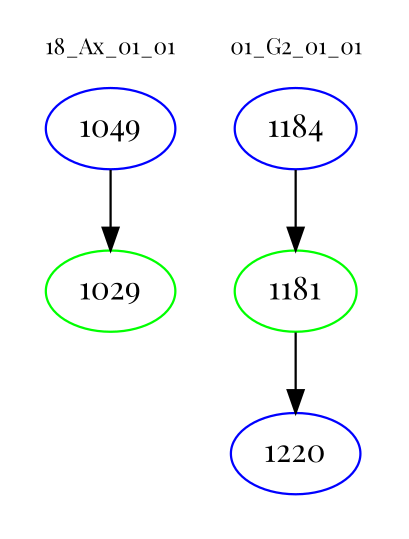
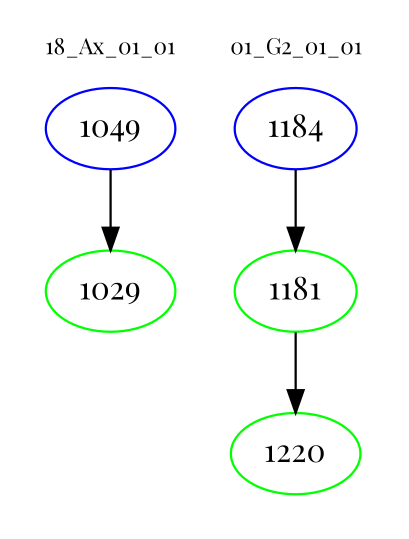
node "1220": color blue -> green
